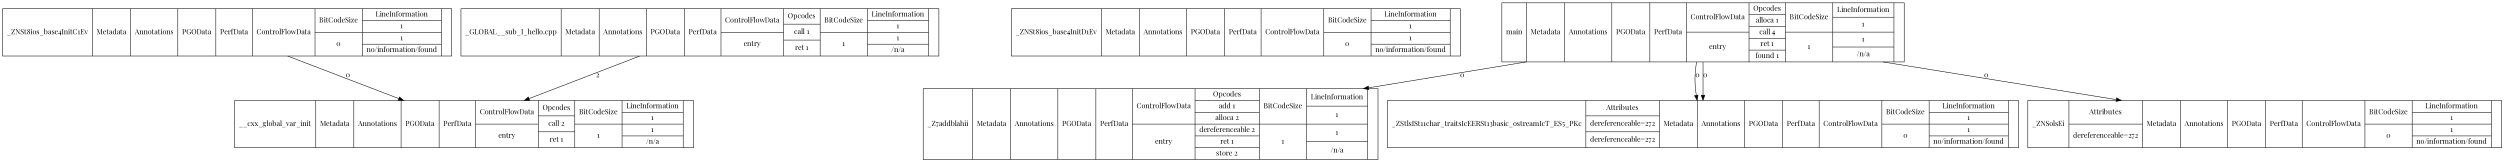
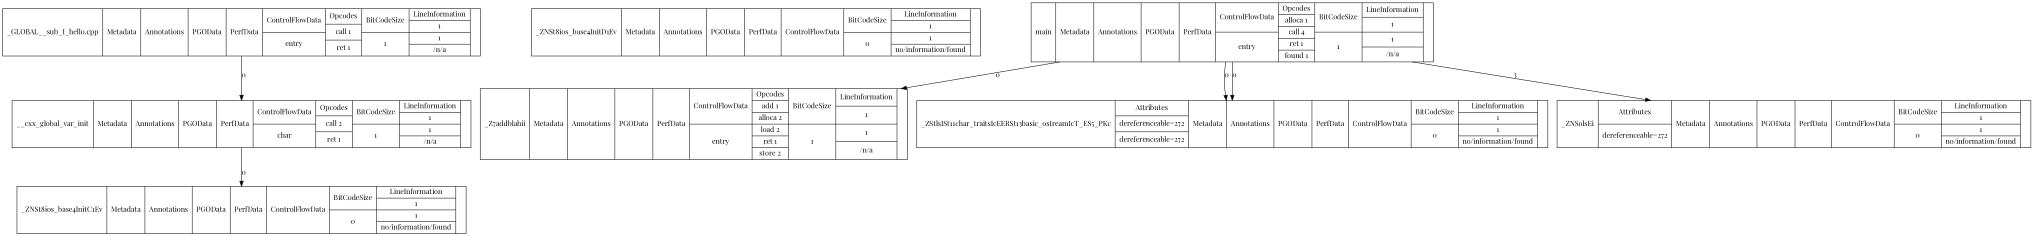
edge "_GLOBAL__sub_I_hello.cpp" -> "__cxx_global_var_init": label "2" -> "0"
edge "main" -> "_ZNSolsEi": label "0" -> "3"
edge "_ZNSt8ios_base4InitC1Ev" -> "__cxx_global_var_init": reversed
node "_Z7addblahii": text "dereferenceable 2" -> "load 2"
node "__cxx_global_var_init": text "entry" -> "char"
